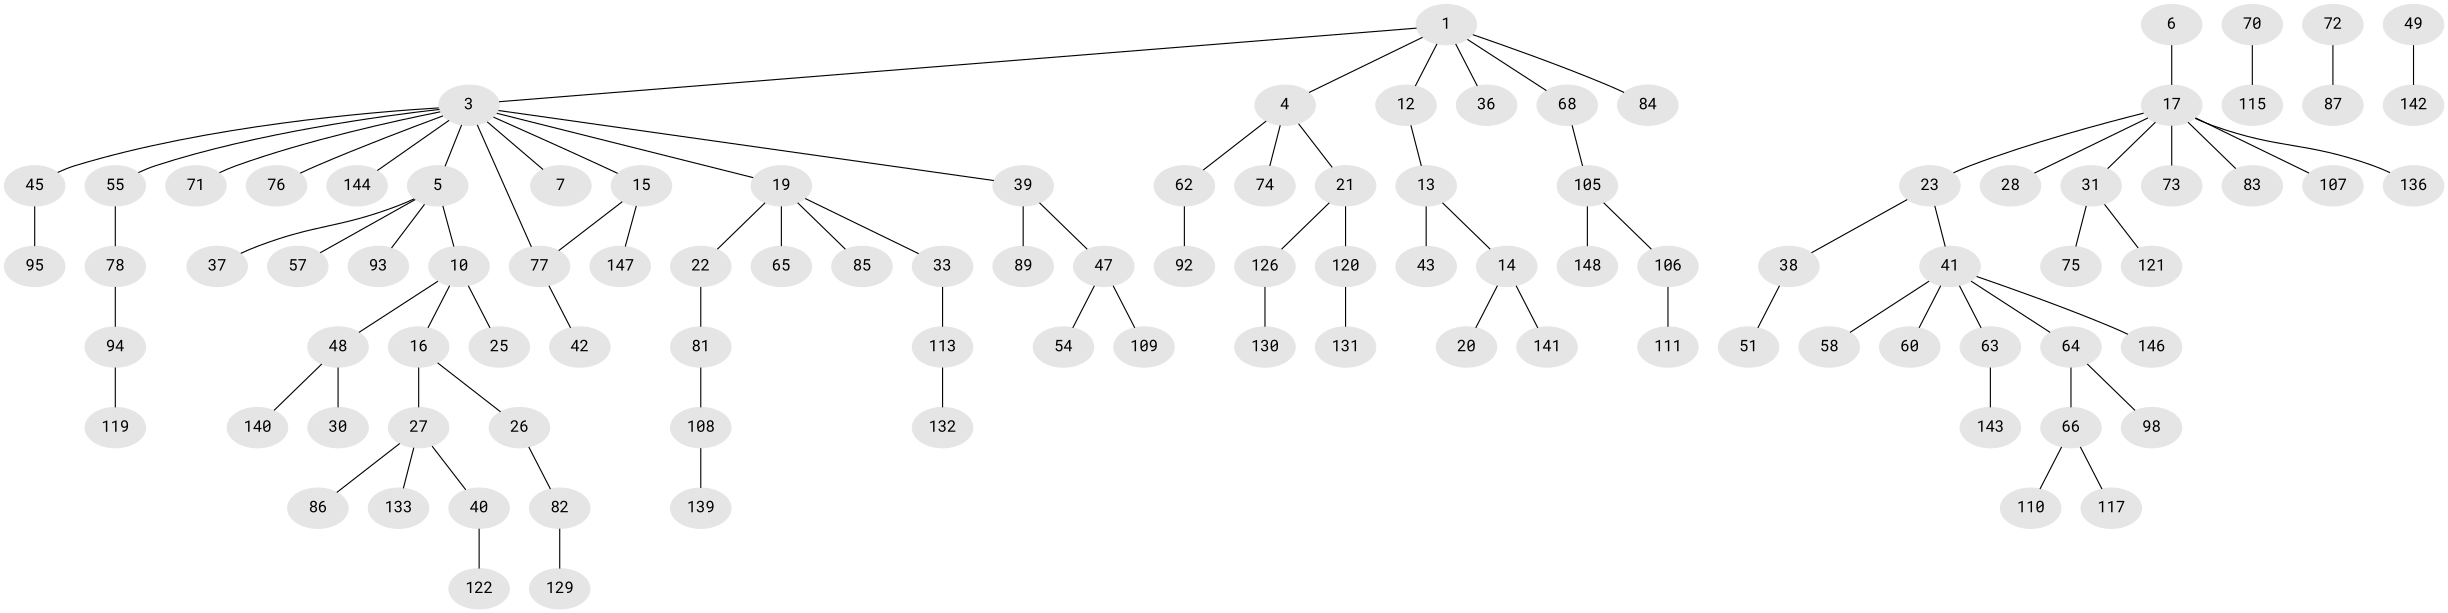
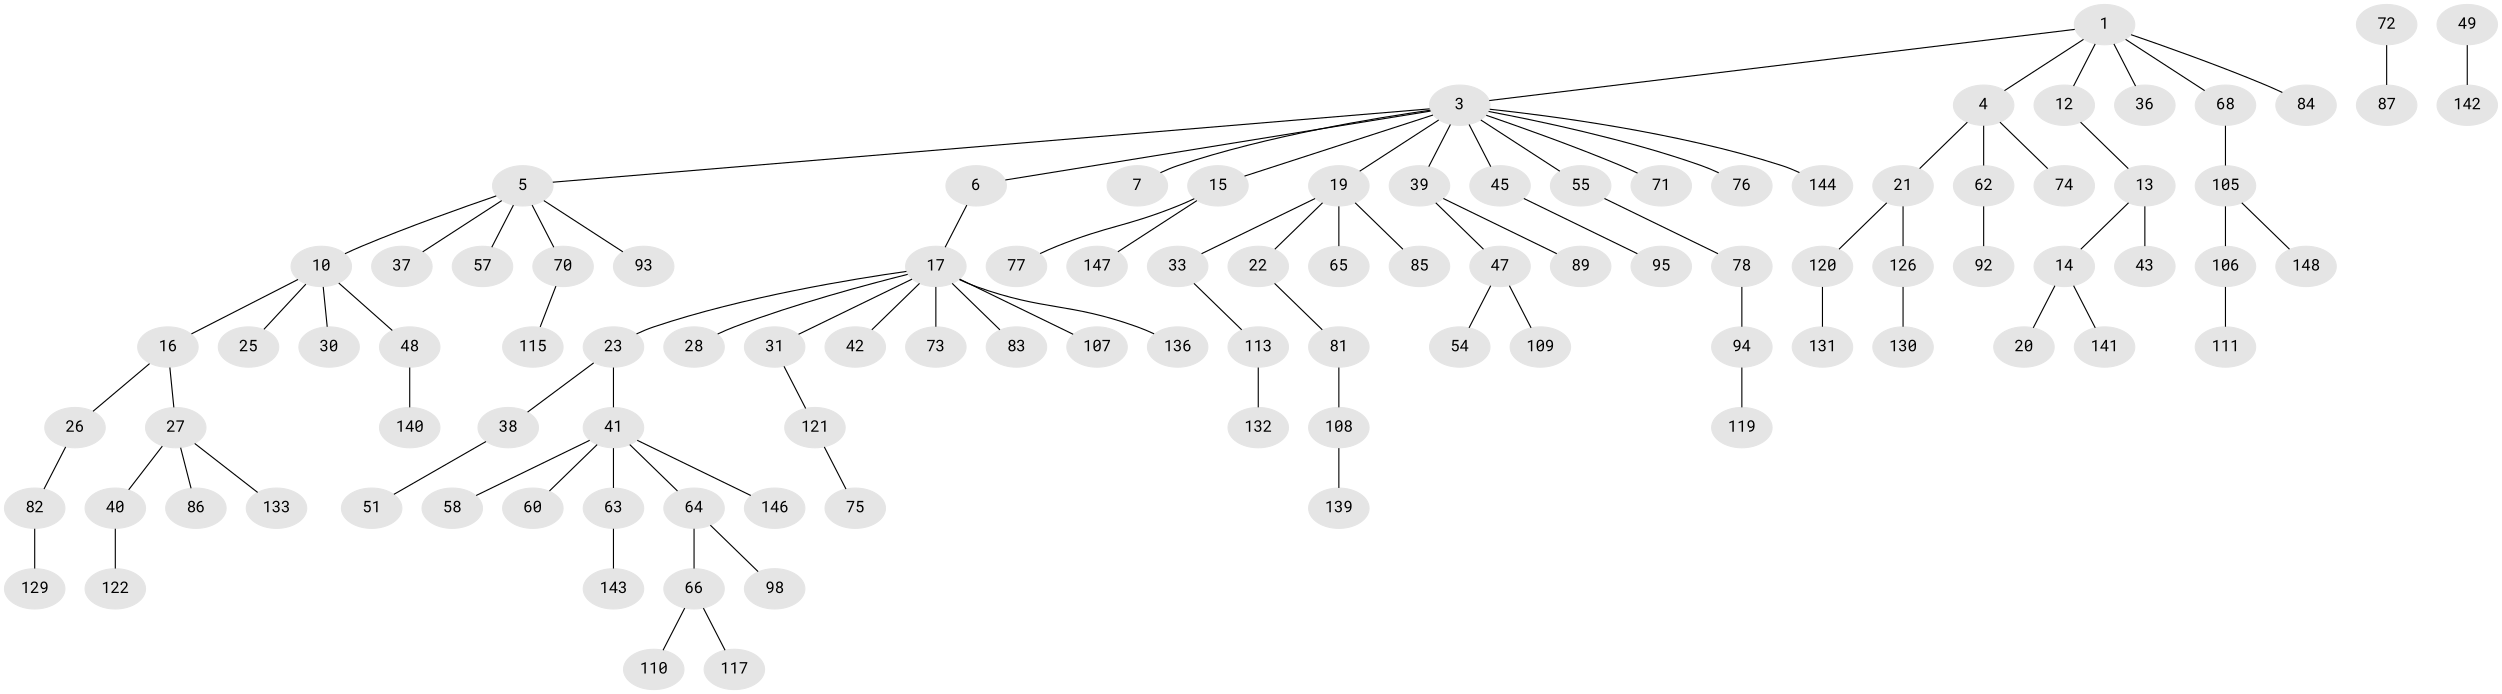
edge "3" -- "77": now "3" -- "6"
edge "5" -- "70": added
edge "31" -- "75": now "121" -- "75"
edge "77" -- "42": now "17" -- "42"
edge "48" -- "30": now "10" -- "30"
